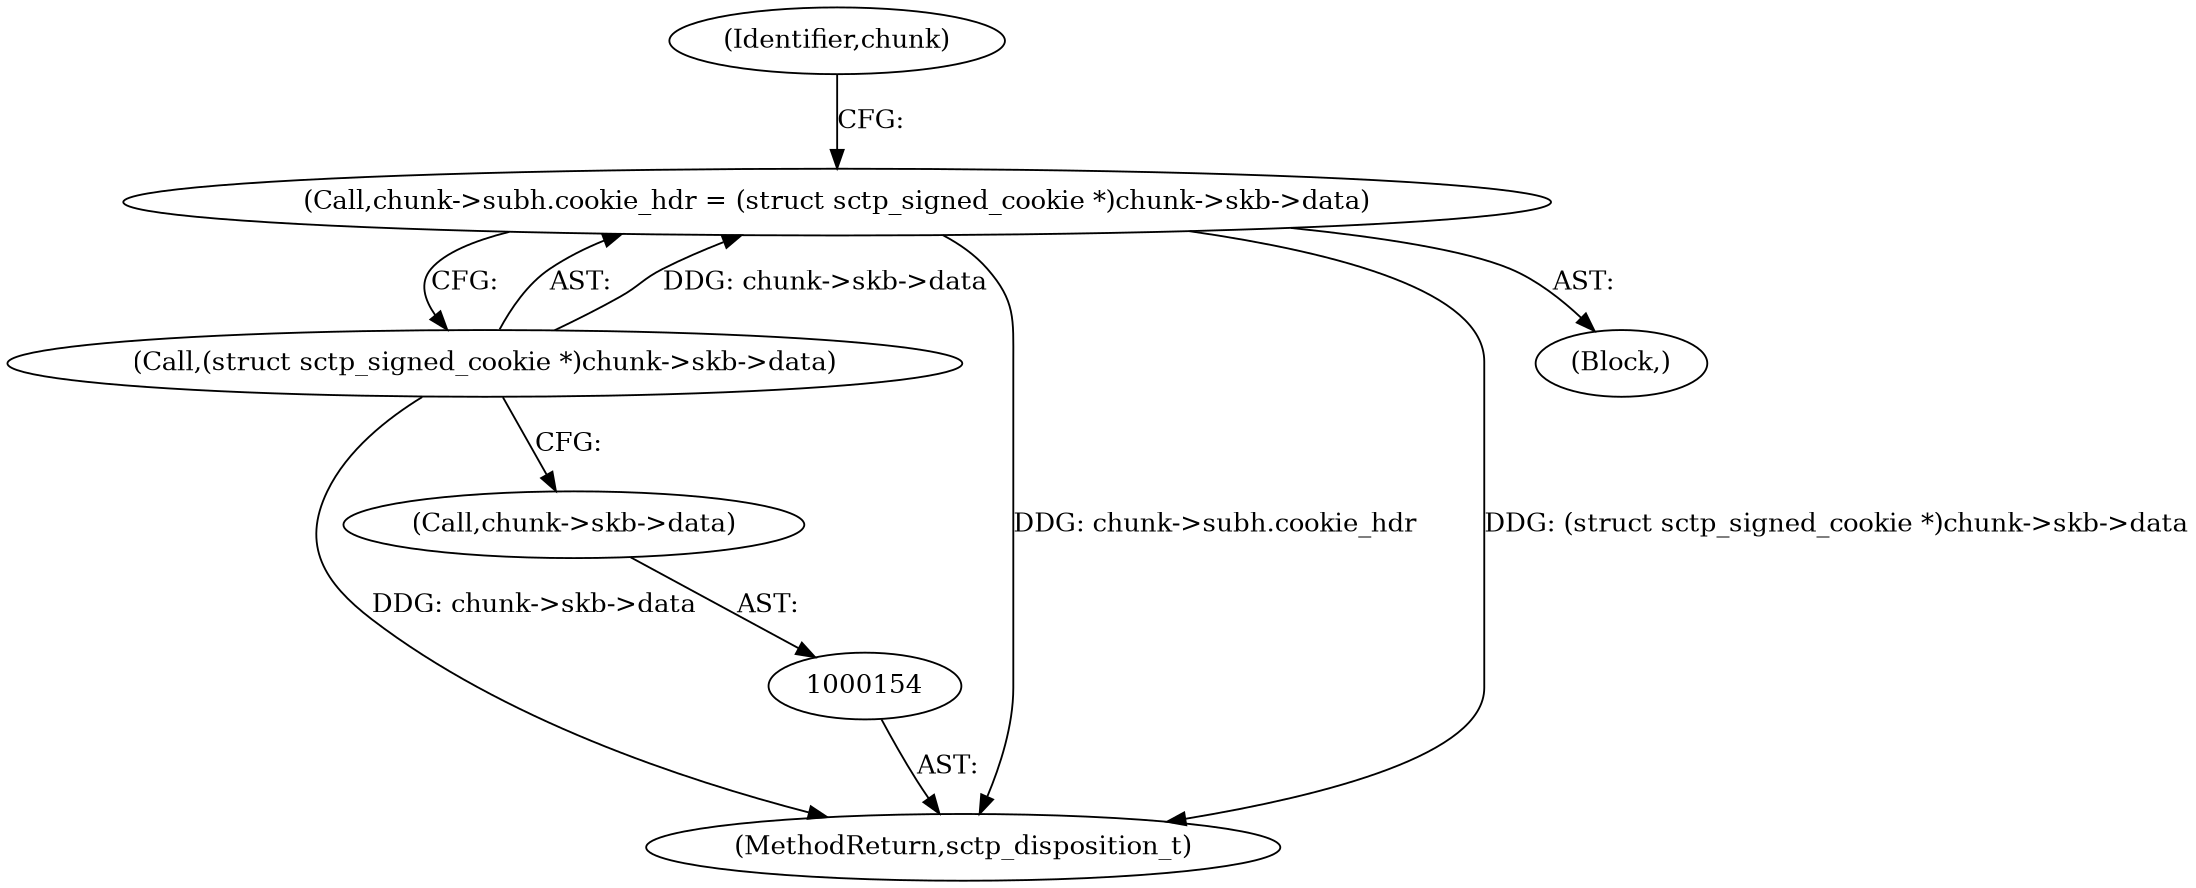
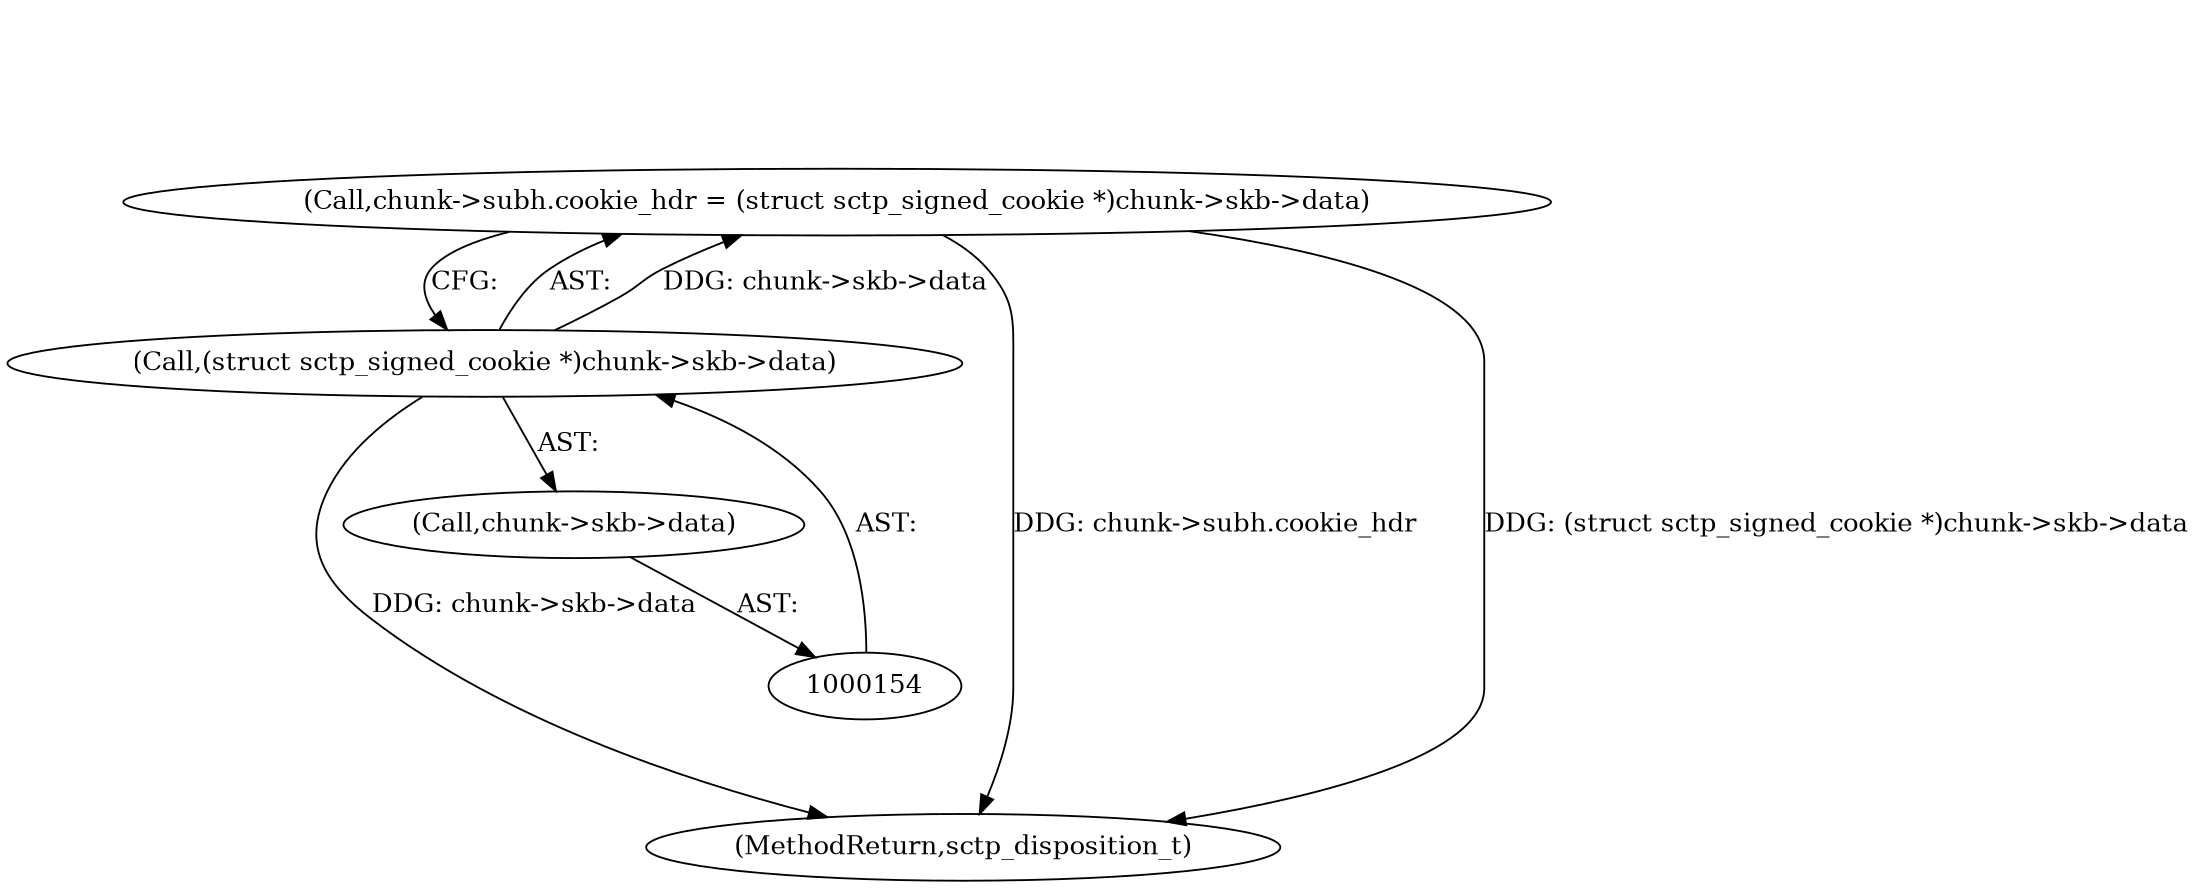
node "(Identifier,chunk)": removed
node "(Block,)": removed
edge "(Call,(struct sctp_signed_cookie *)chunk->skb->data)" -> "(Call,chunk->skb->data)": label "CFG: " -> "AST: "
edge "1000154" -> "(MethodReturn,sctp_disposition_t)": now "1000154" -> "(Call,(struct sctp_signed_cookie *)chunk->skb->data)"
